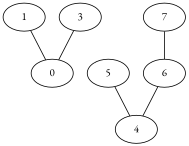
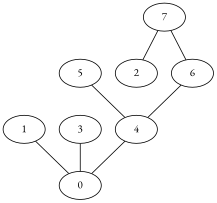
node "2": added
edge "4" -- "0": added
